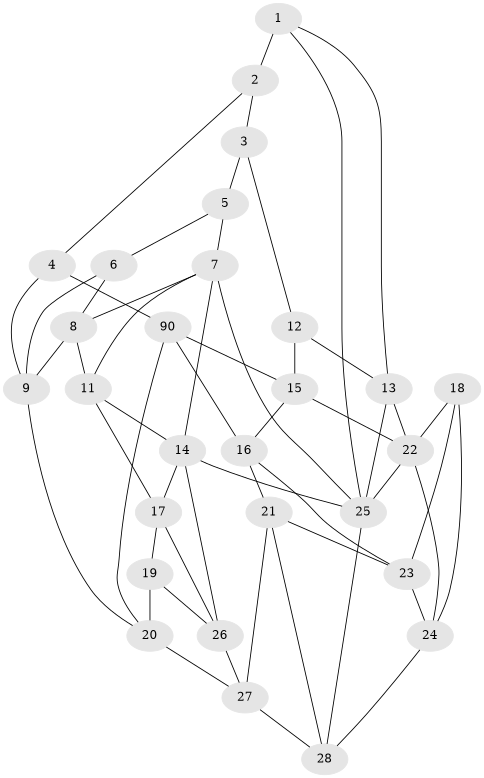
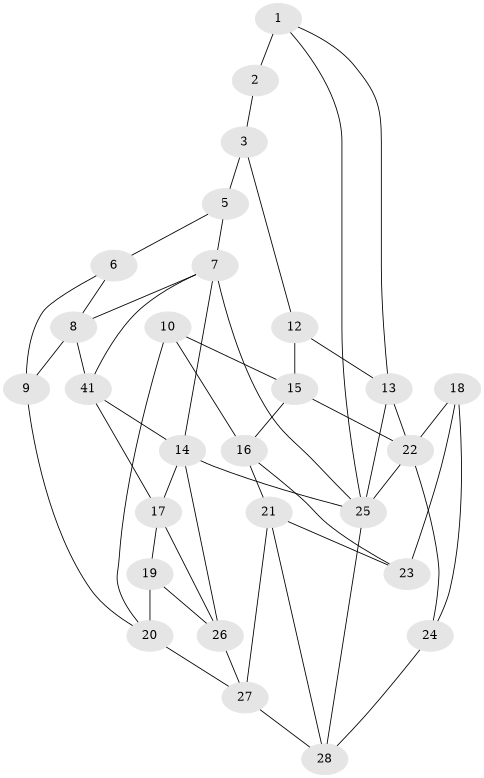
node "4": removed
node "90": label "90" -> "10"
node "11": label "11" -> "41"
edge "23" -- "24": removed
